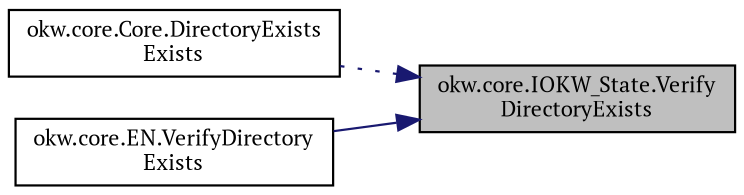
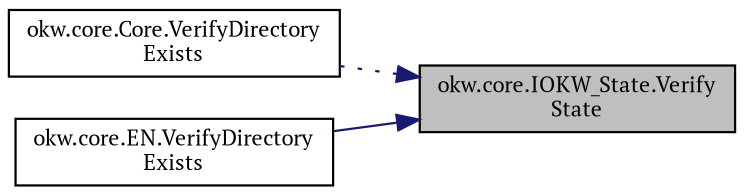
node "okw.core.Core.DirectoryExists Exists": label "okw.core.Core.DirectoryExists Exists" -> "okw.core.Core.VerifyDirectory Exists"
node "okw.core.IOKW_State.Verify DirectoryExists": label "okw.core.IOKW_State.Verify DirectoryExists" -> "okw.core.IOKW_State.Verify State"
